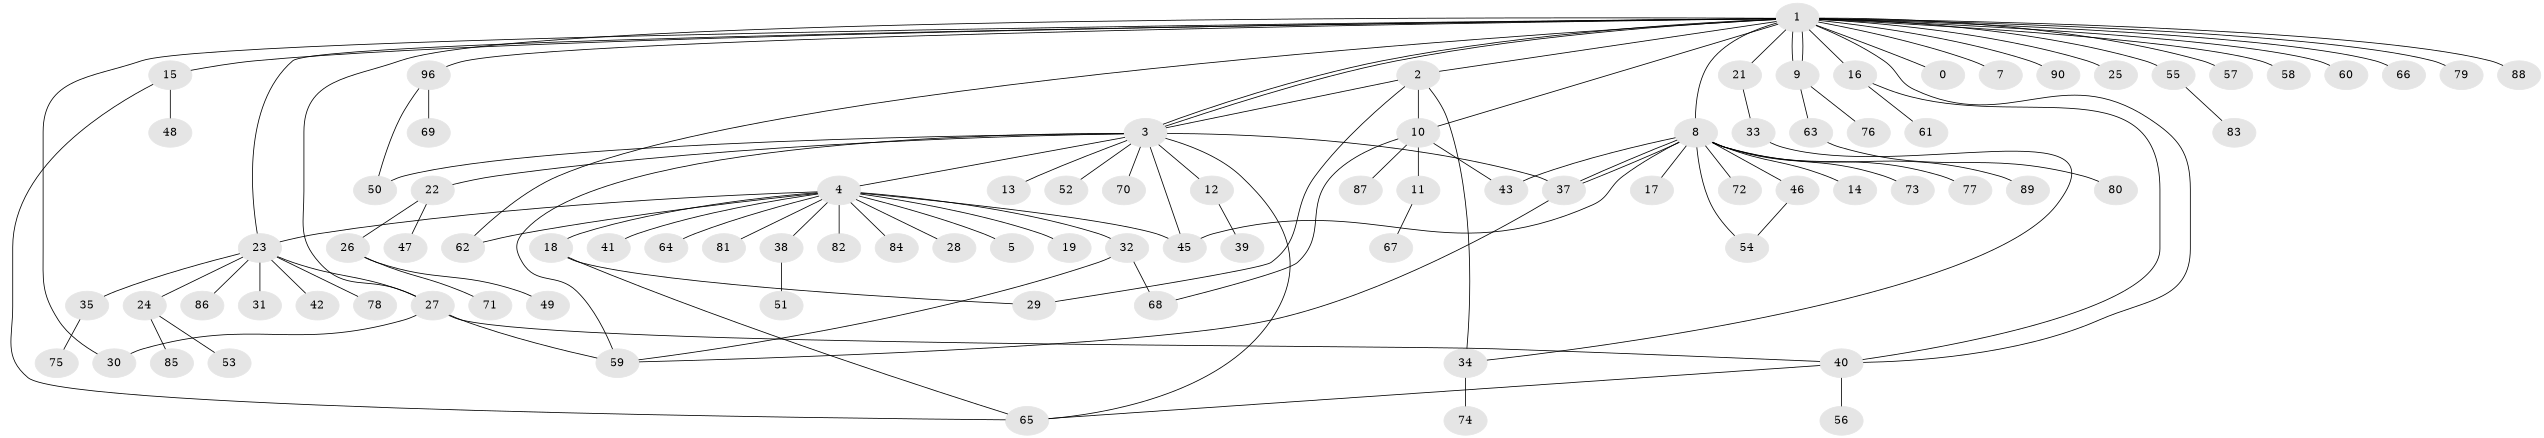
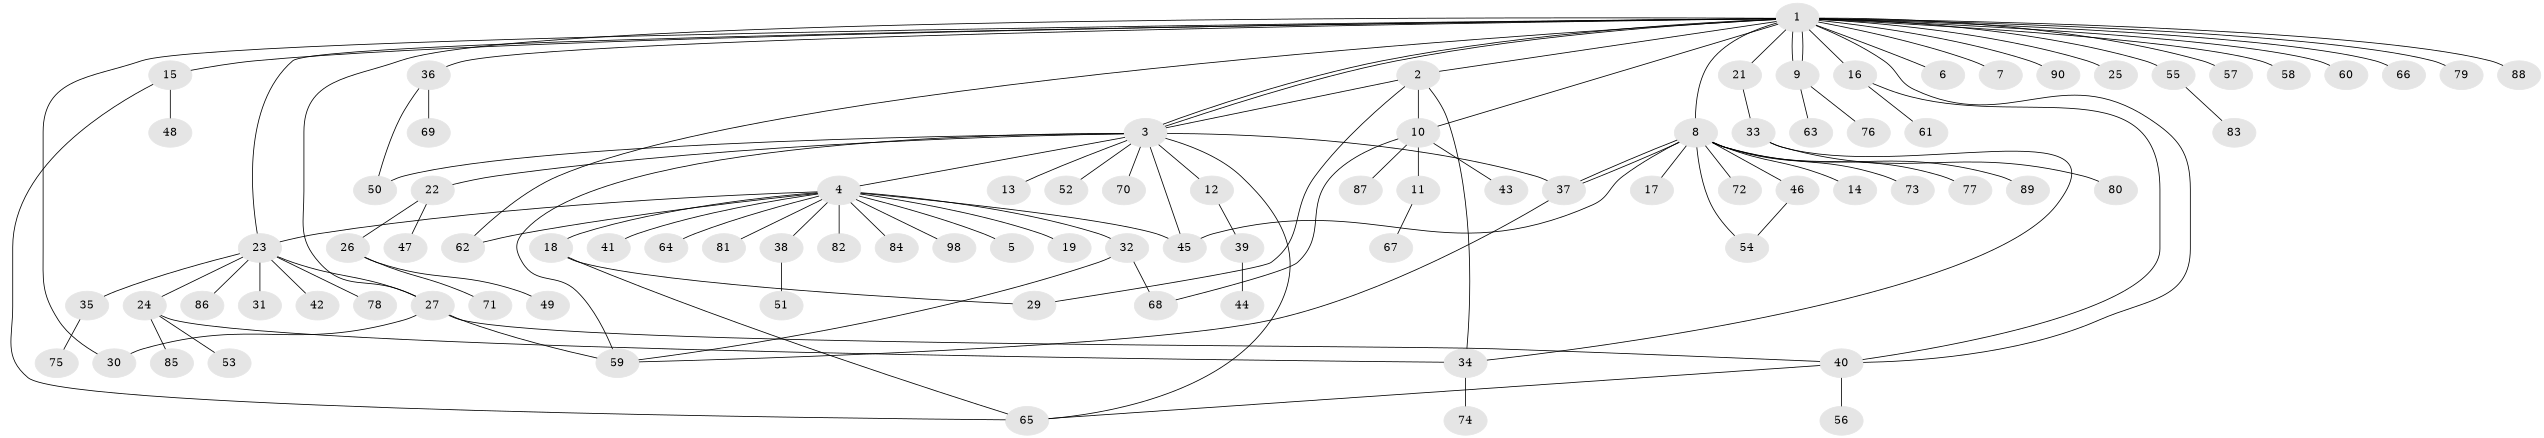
node "96": label "96" -> "36"
node "0": label "0" -> "6"
edge "8" -- "43": removed
edge "63" -- "80": now "33" -- "80"
node "28": label "28" -> "98"
node "44": added
edge "24" -- "34": added
